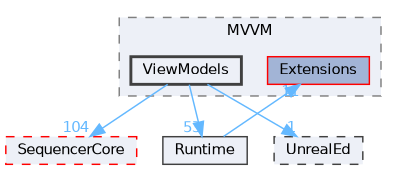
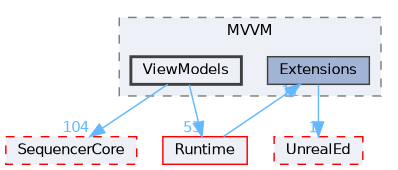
node "Extensions": color red -> grey25
edge "ViewModels" -> "UnrealEd": now "Extensions" -> "UnrealEd"
node "Runtime": color grey25 -> red
node "UnrealEd": color grey25 -> red
